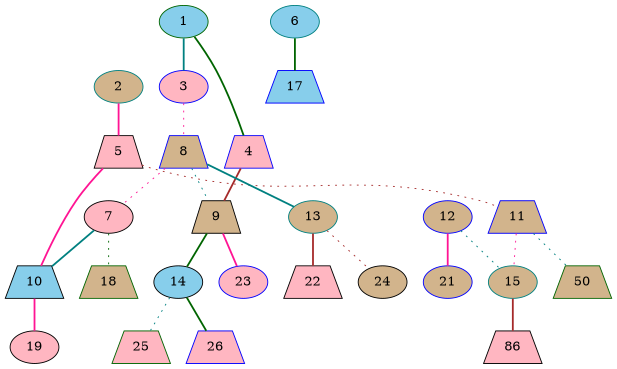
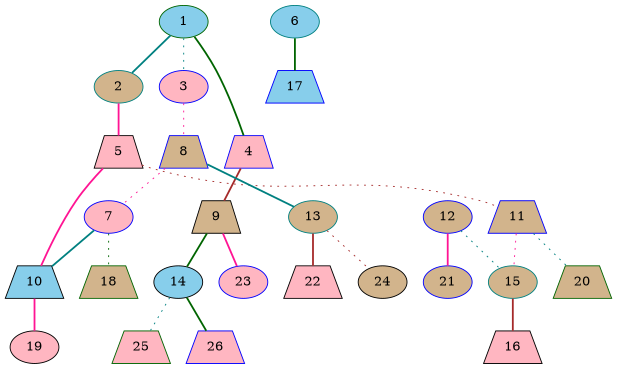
edge "1" -- "2": added
edge "1" -- "3": style bold -> dotted
edge "8" -- "9": removed
node "7": color black -> blue
node "50": label "50" -> "20"
node "86": label "86" -> "16"
